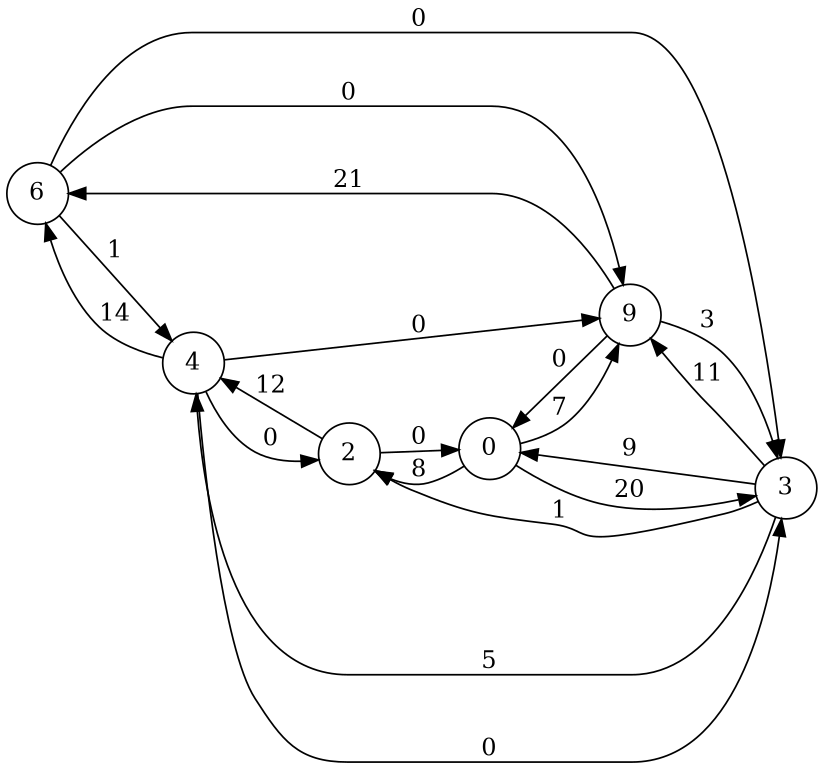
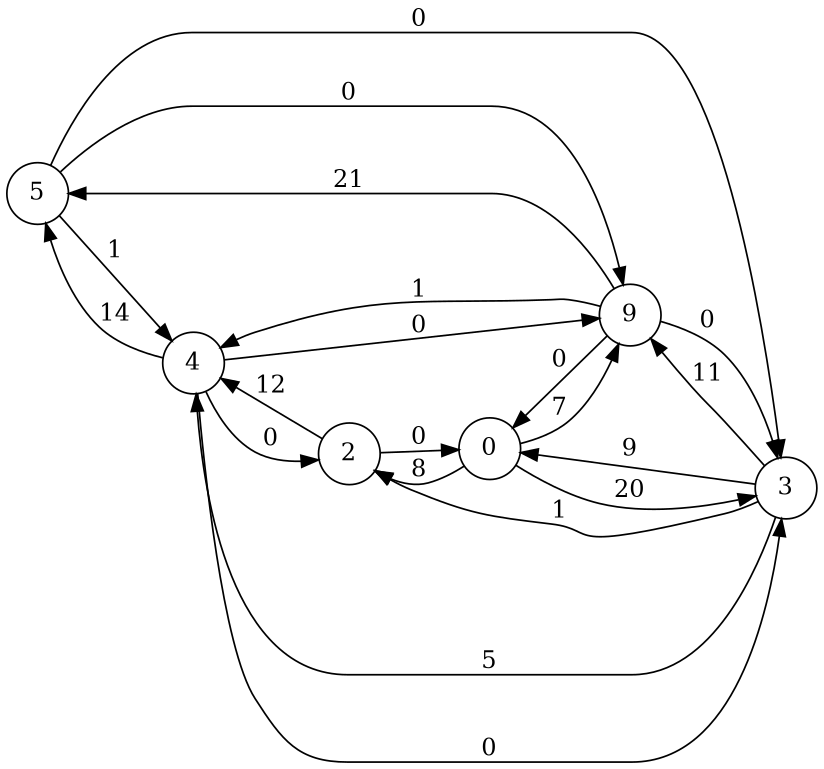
node "6": label "6" -> "5"
edge "9" -> "4": added, label "1"
edge "9" -> "3": label "3" -> "0"
